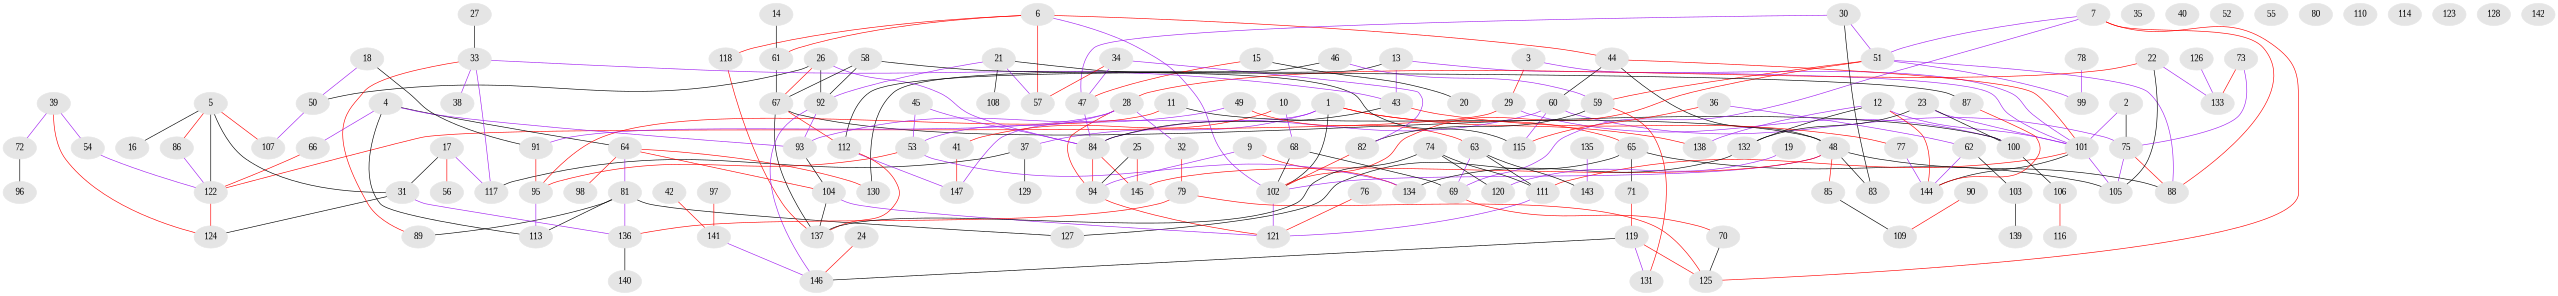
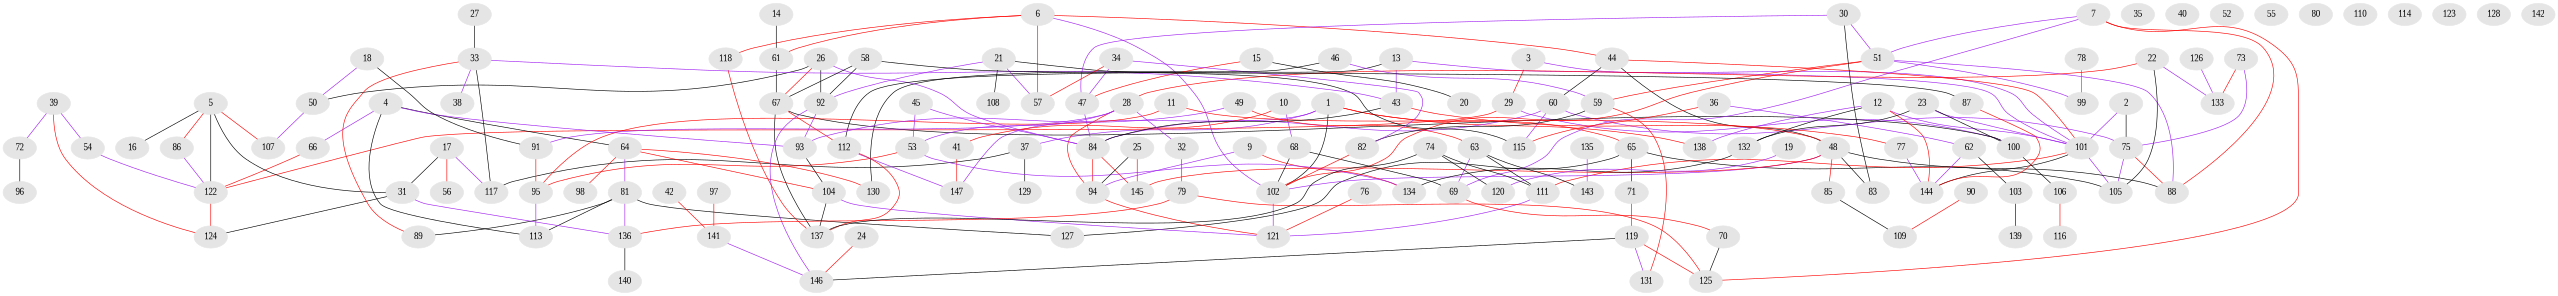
edge "11" -- "48": color black -> red
edge "33" -- "117": color purple -> black
